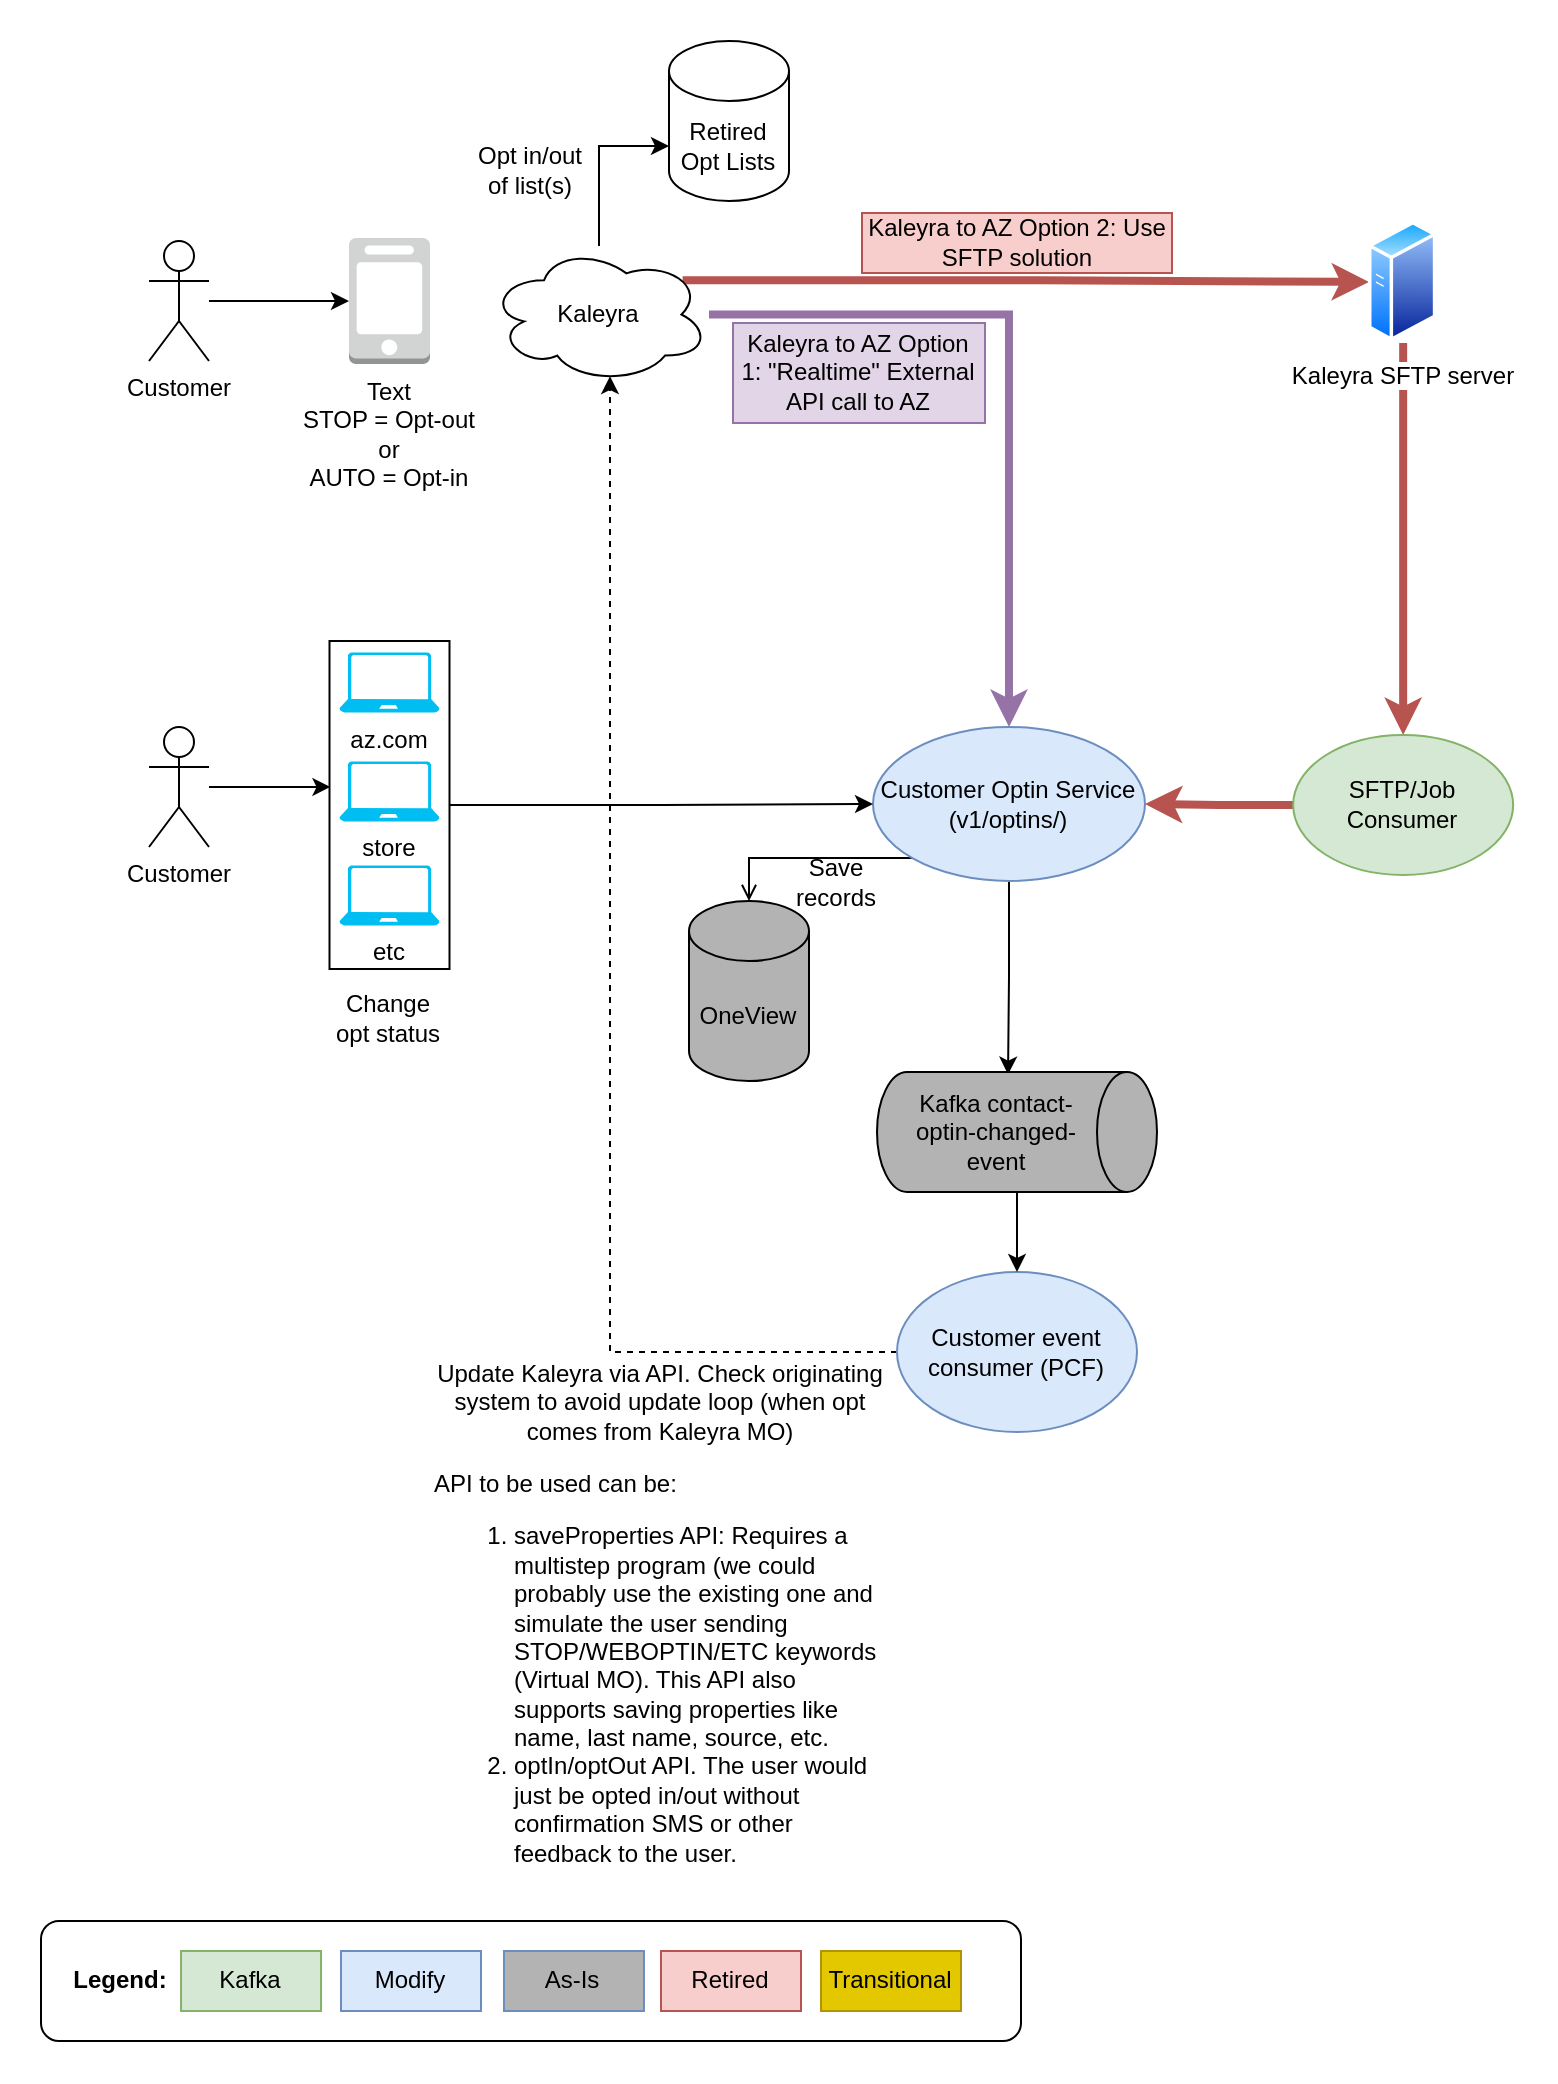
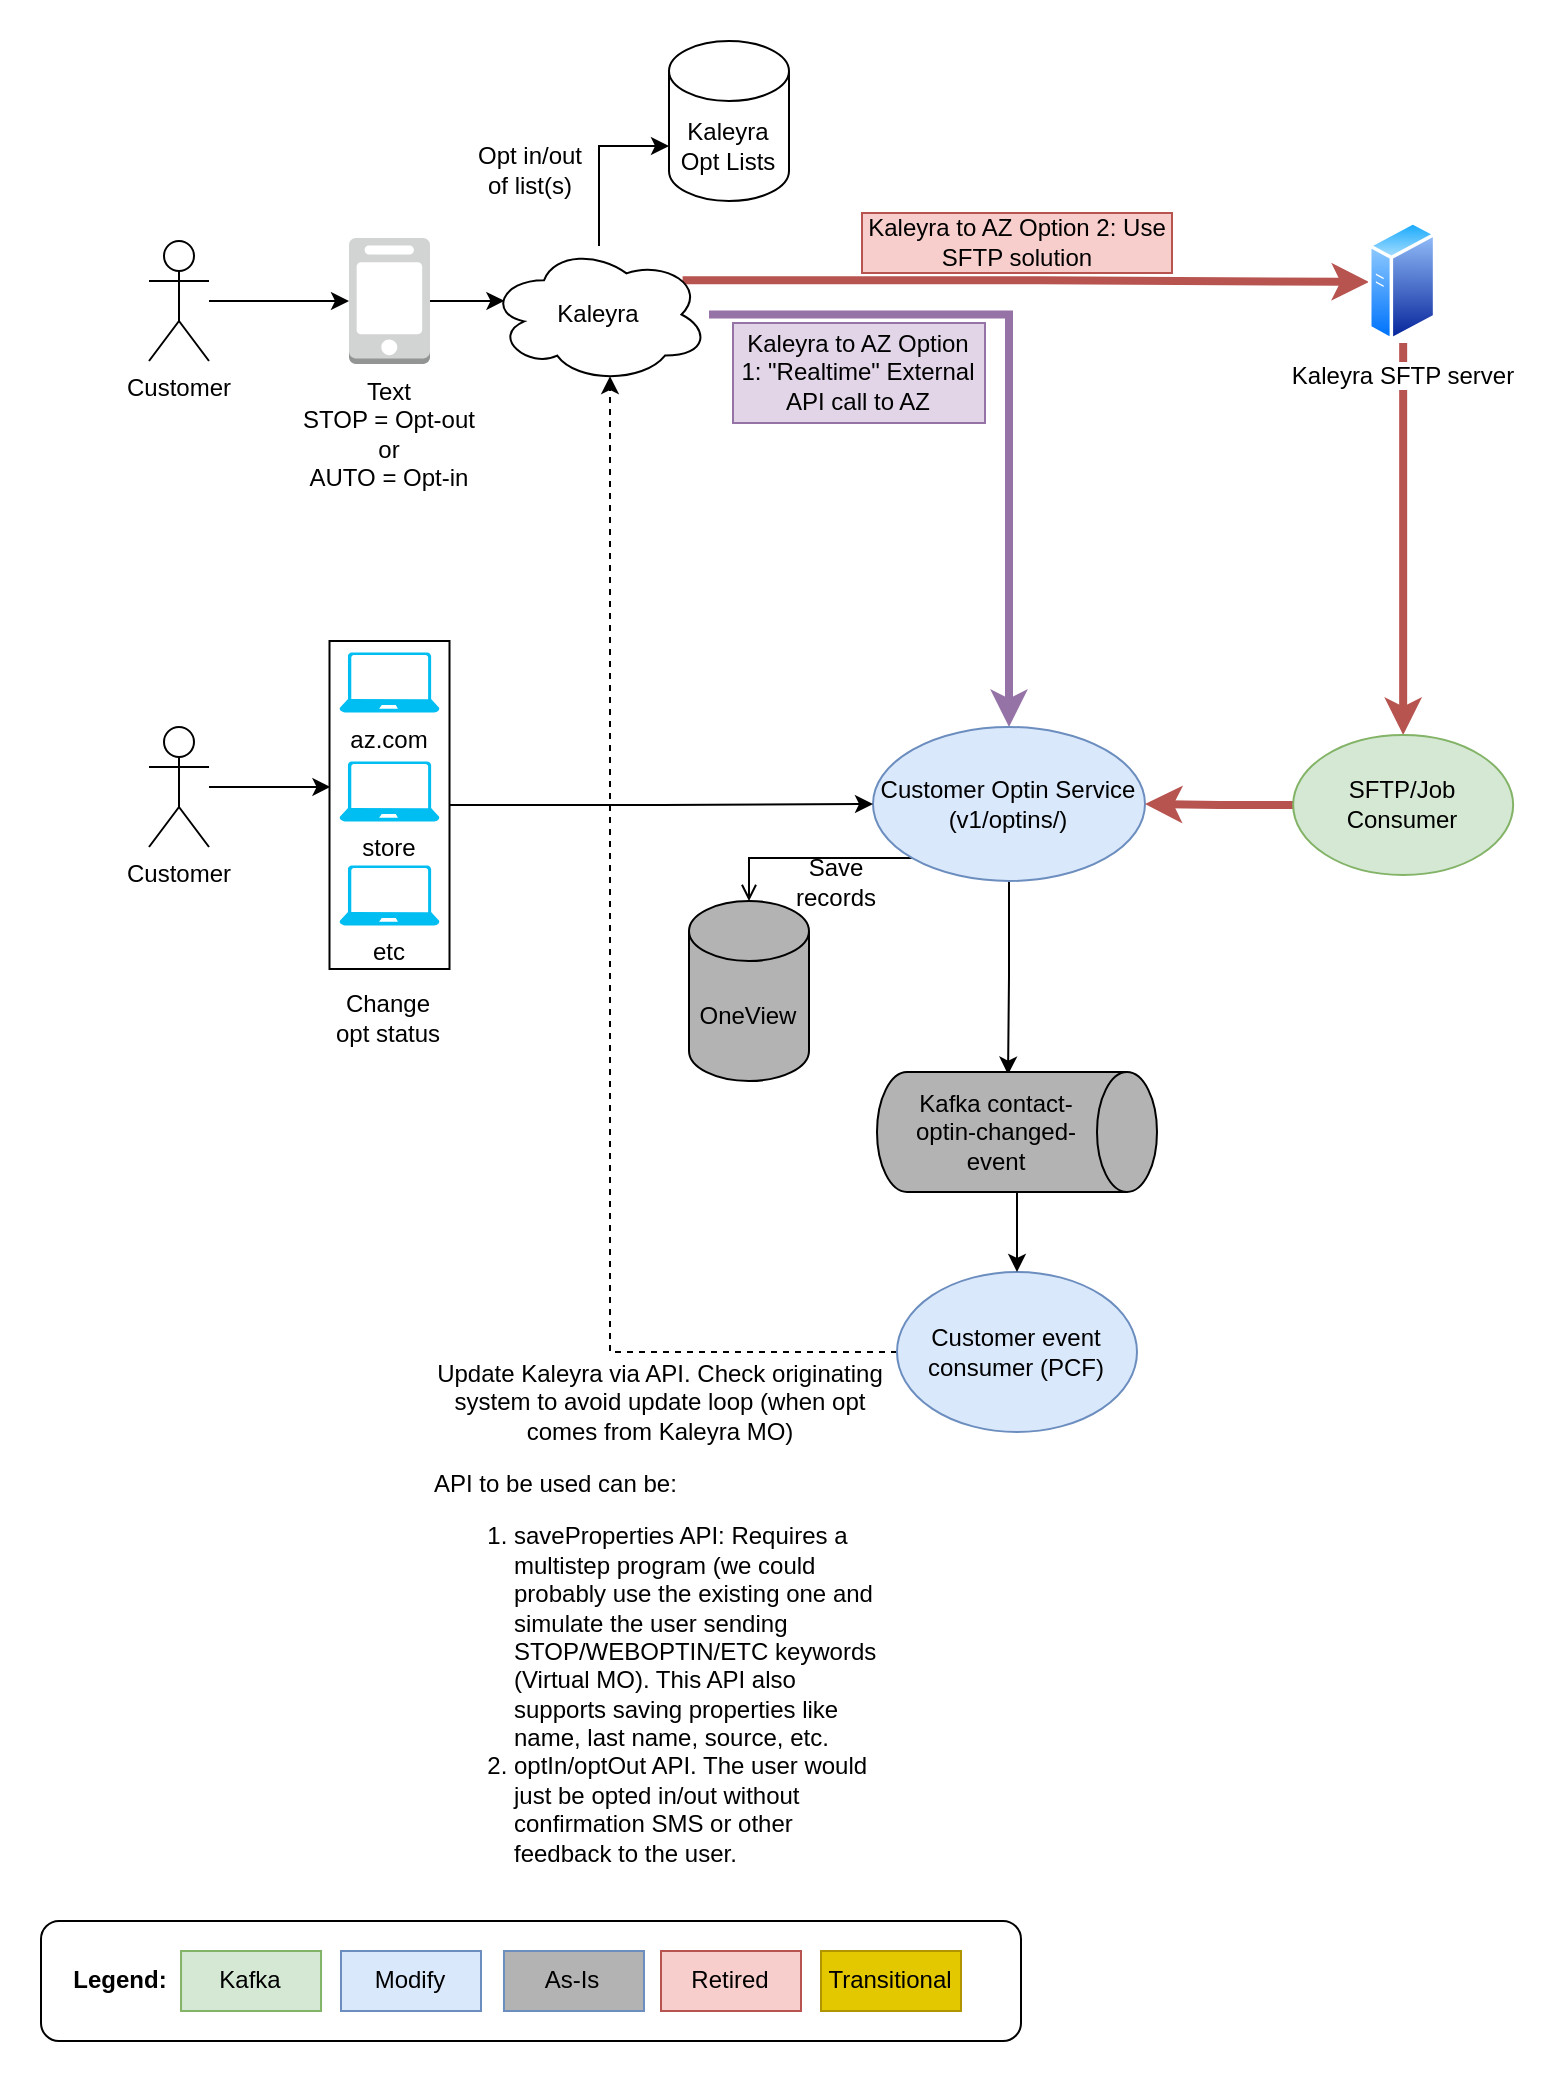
node "Retired Opt Lists": label "Retired Opt Lists" -> "Kaleyra Opt Lists"
edge "Text STOP = Opt-out or AUTO = Opt-in" -> "Kaleyra": added
